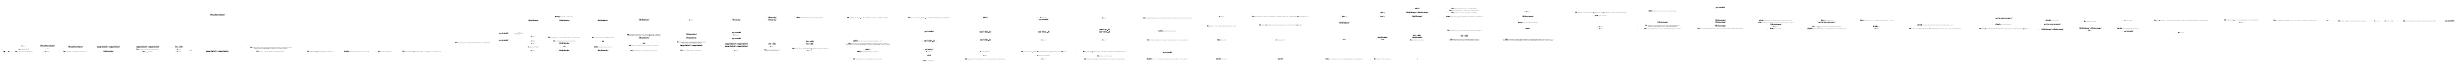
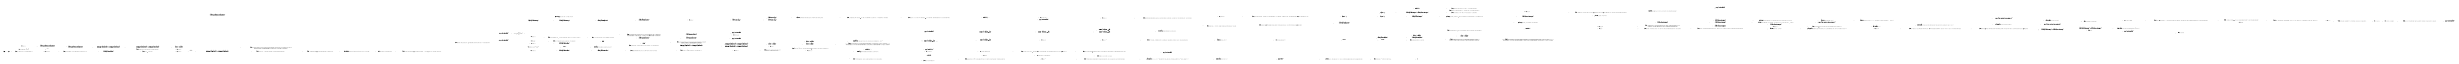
node "!(IsKimHere()  and  Logic() == false)": label "!(IsKimHere()  and  Logic() == false)" -> "!(IsKimHere()  and  HasShoes() == false)"
